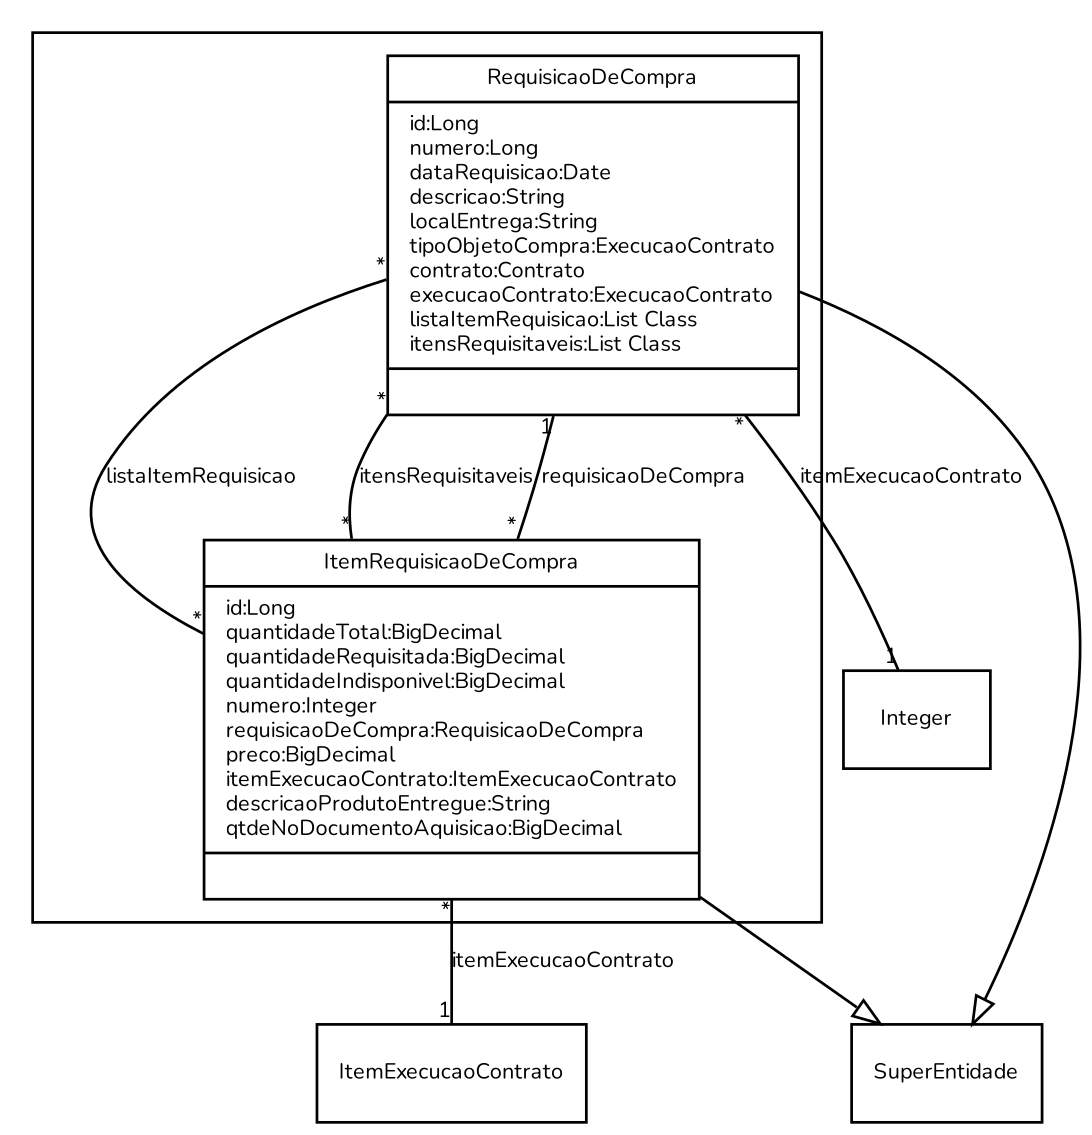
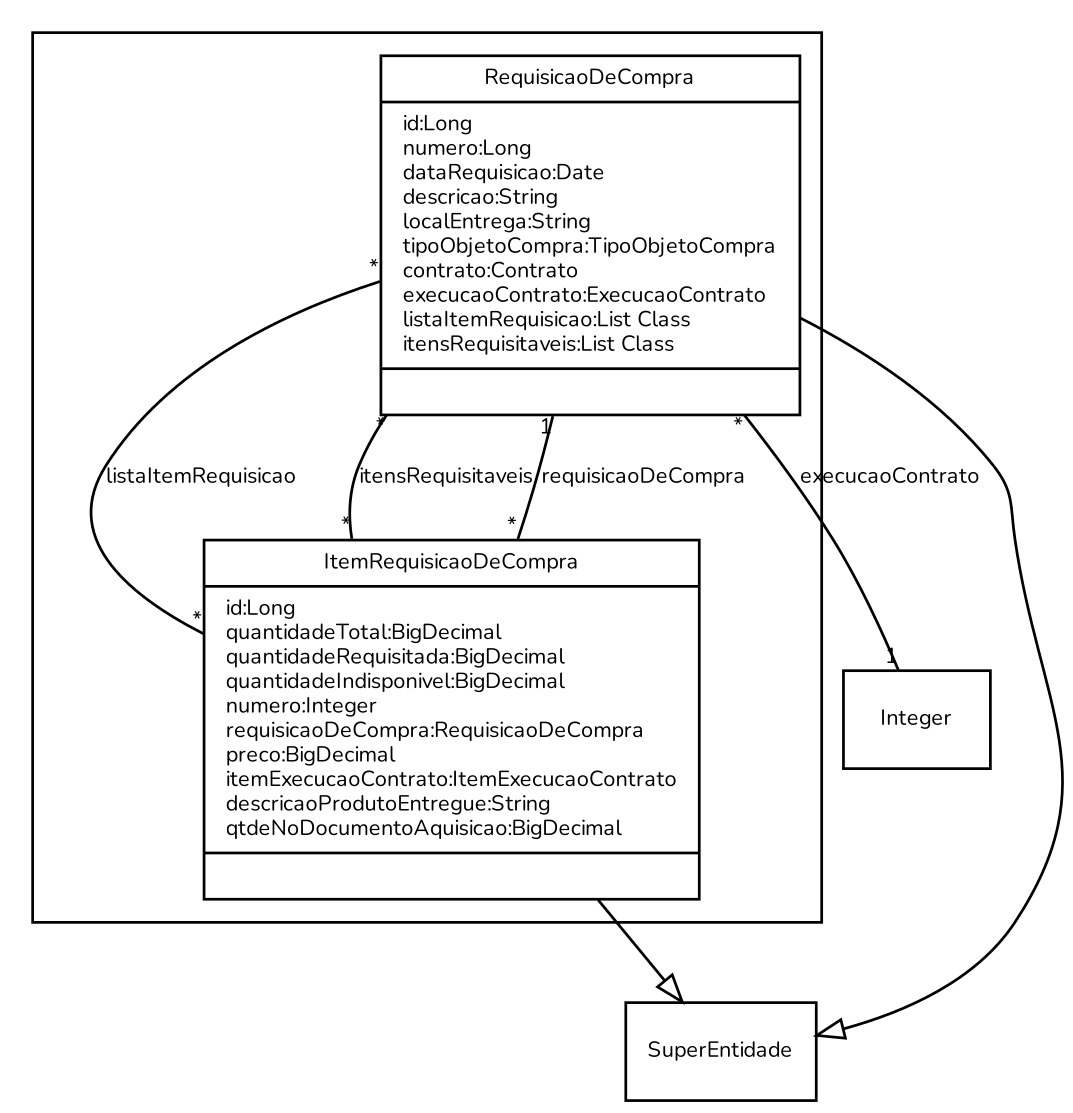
node "RequisicaoDeCompra": text "tipoObjetoCompra:ExecucaoContrato" -> "tipoObjetoCompra:TipoObjetoCompra"
edge "RequisicaoDeCompra" -- "Integer": label "itemExecucaoContrato" -> "execucaoContrato"
node "ItemExecucaoContrato": removed
